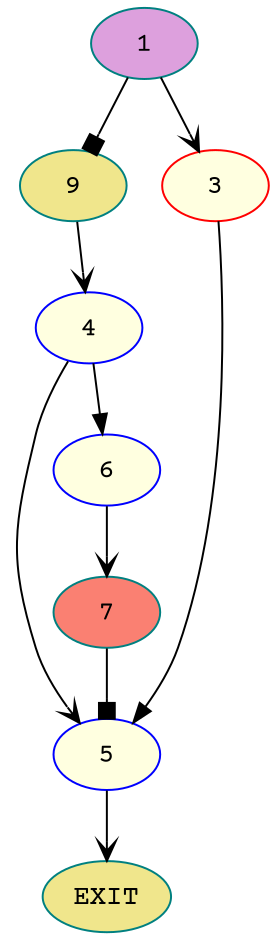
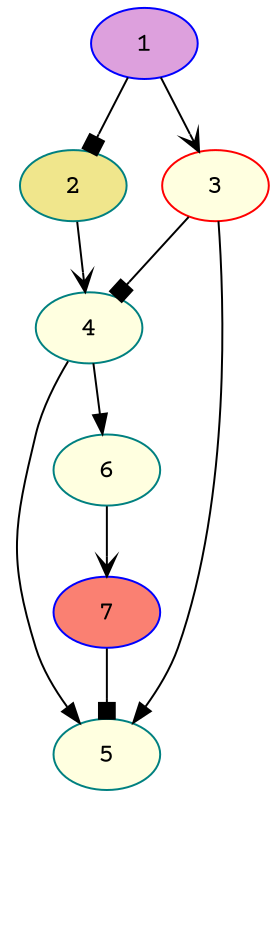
node "1": color teal -> blue
node "9": label "9" -> "2"
edge "3" -> "4": added
node "4": color blue -> teal
node "6": color blue -> teal
edge "4" -> "5": arrowhead vee -> normal
node "7": color teal -> blue
node "5": color blue -> teal
node "EXIT": removed
